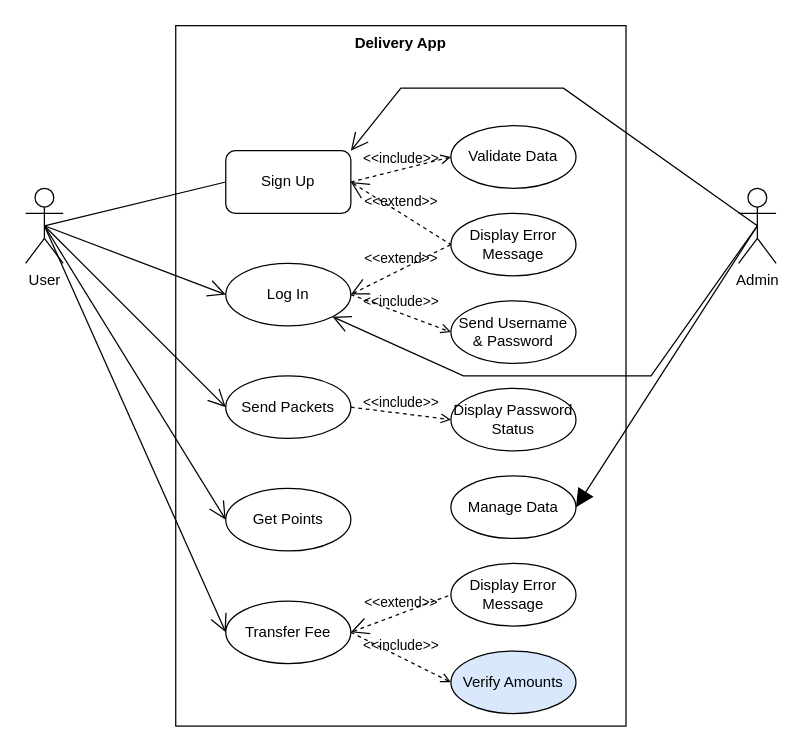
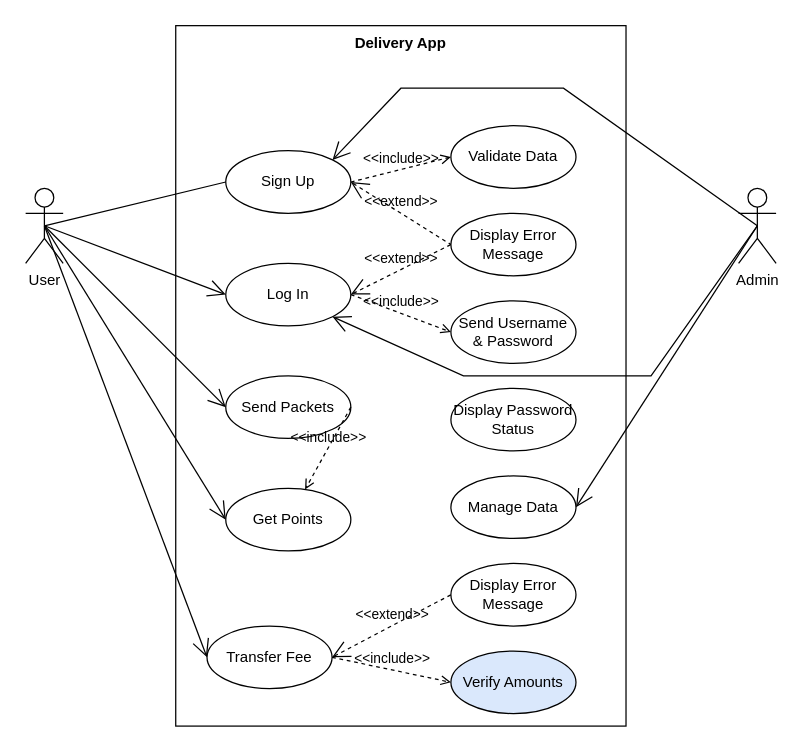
node "Sign Up": shape rounded rectangle -> ellipse
edge "Send Packets" -> "Display Password Status": now "Send Packets" -> "Get Points"
edge "Admin" -> "Manage Data": arrowhead block -> open
node "Transfer Fee": moved (288, 632) -> (269, 657)
